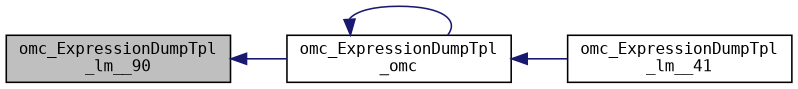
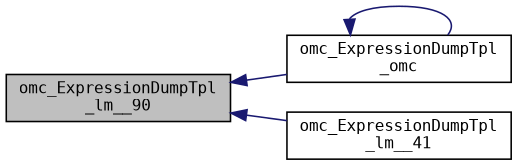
edge "omc_ExpressionDumpTpl _lm__41" -> "omc_ExpressionDumpTpl _omc": now "omc_ExpressionDumpTpl _lm__41" -> "omc_ExpressionDumpTpl _lm__90"
